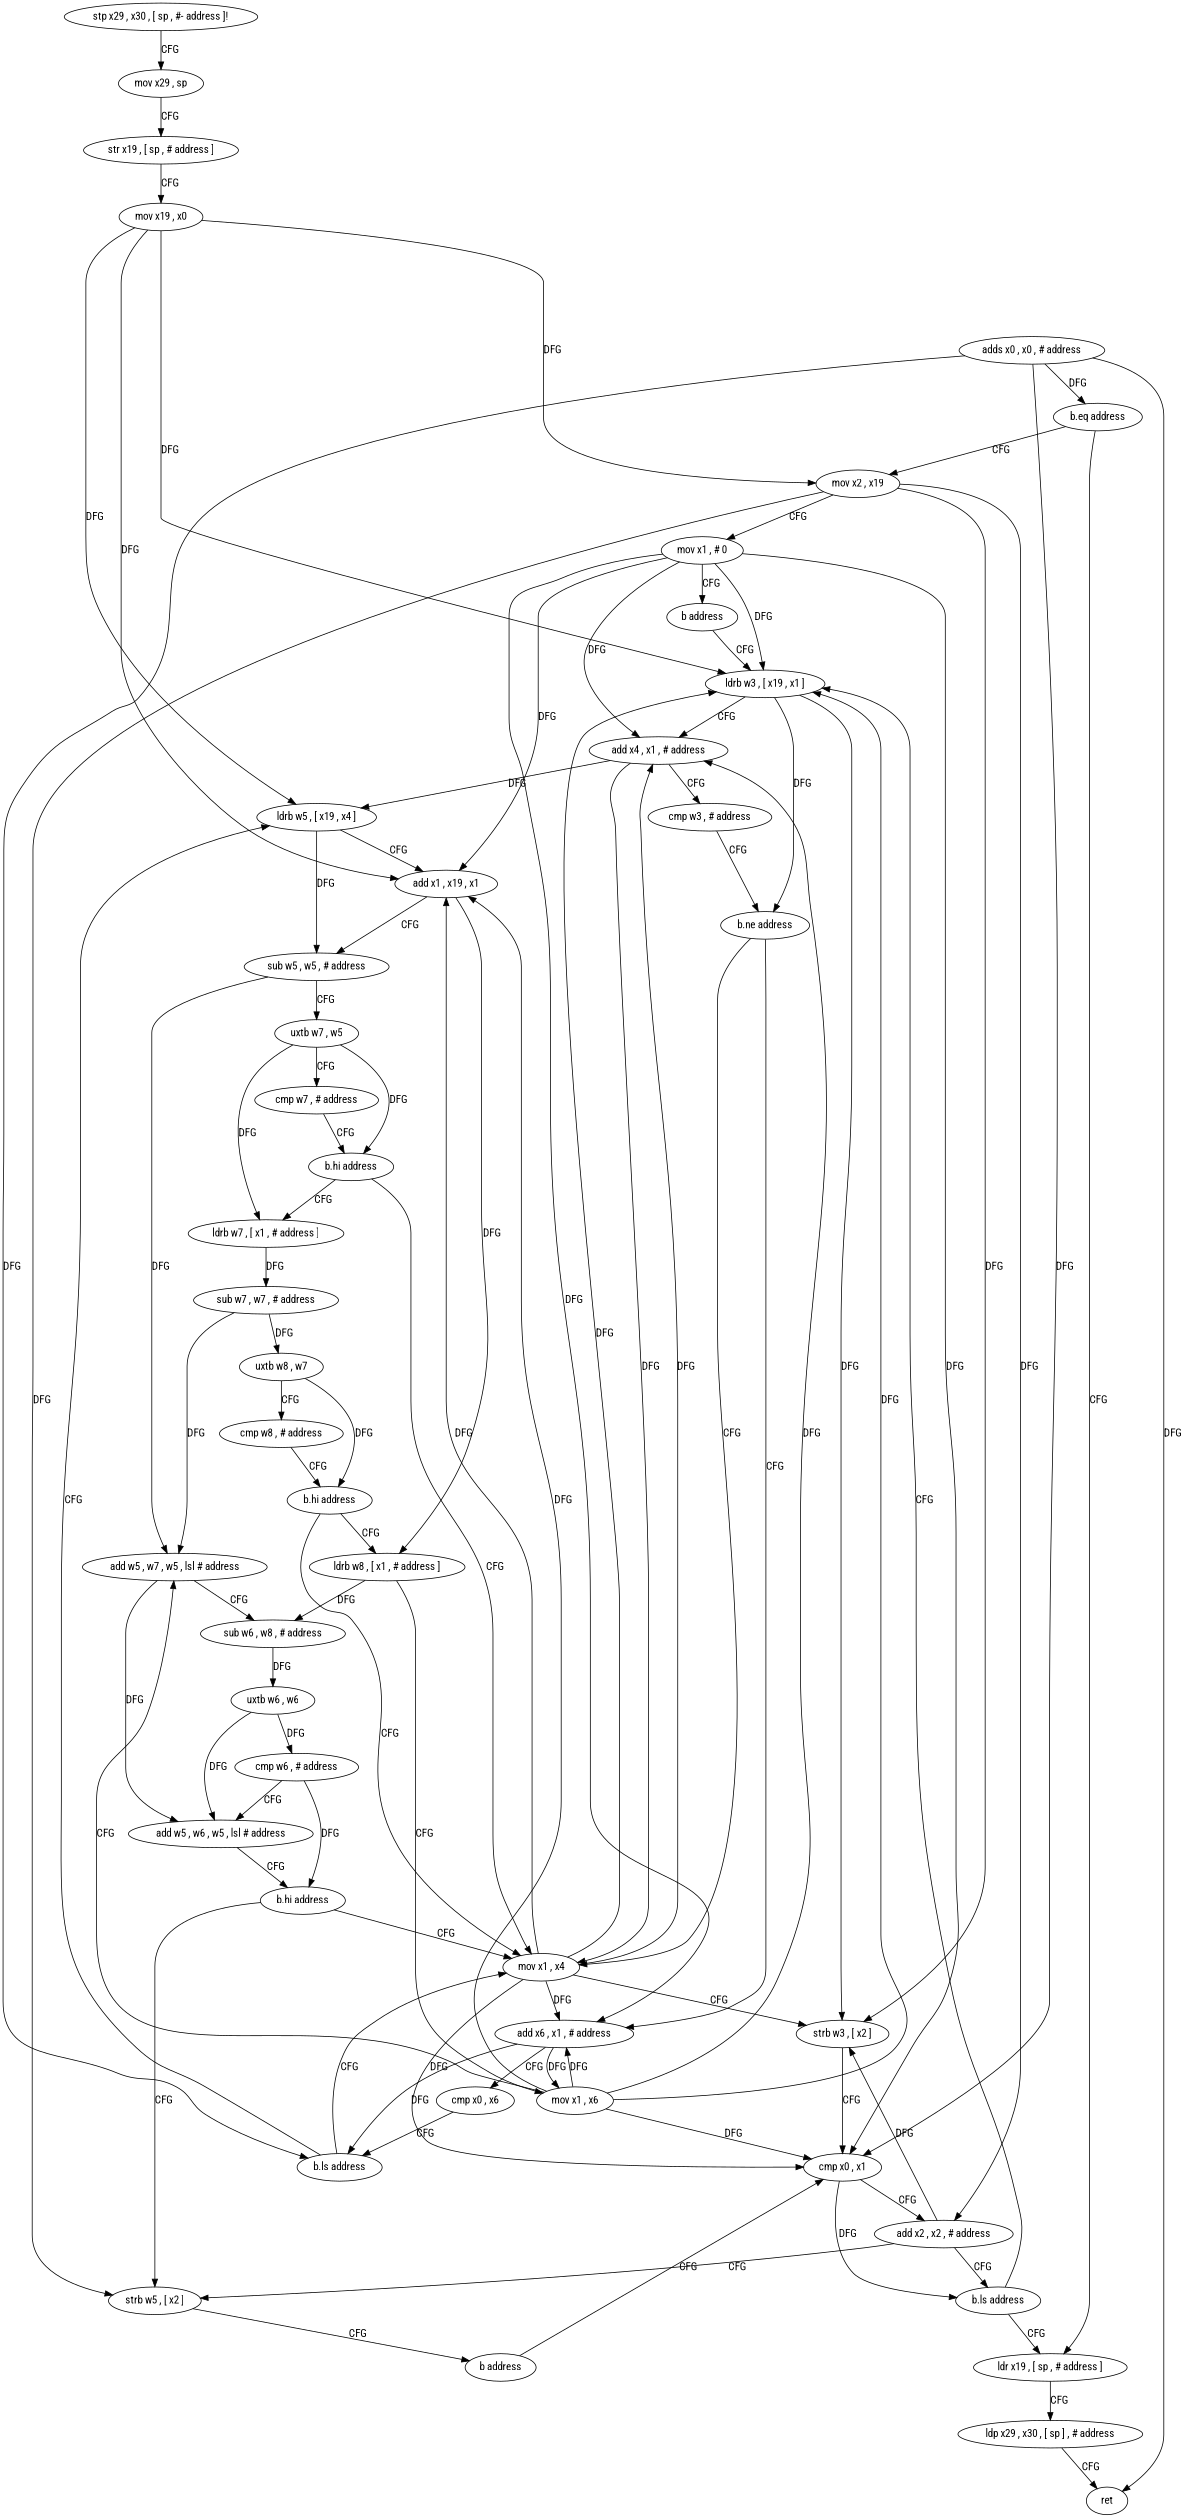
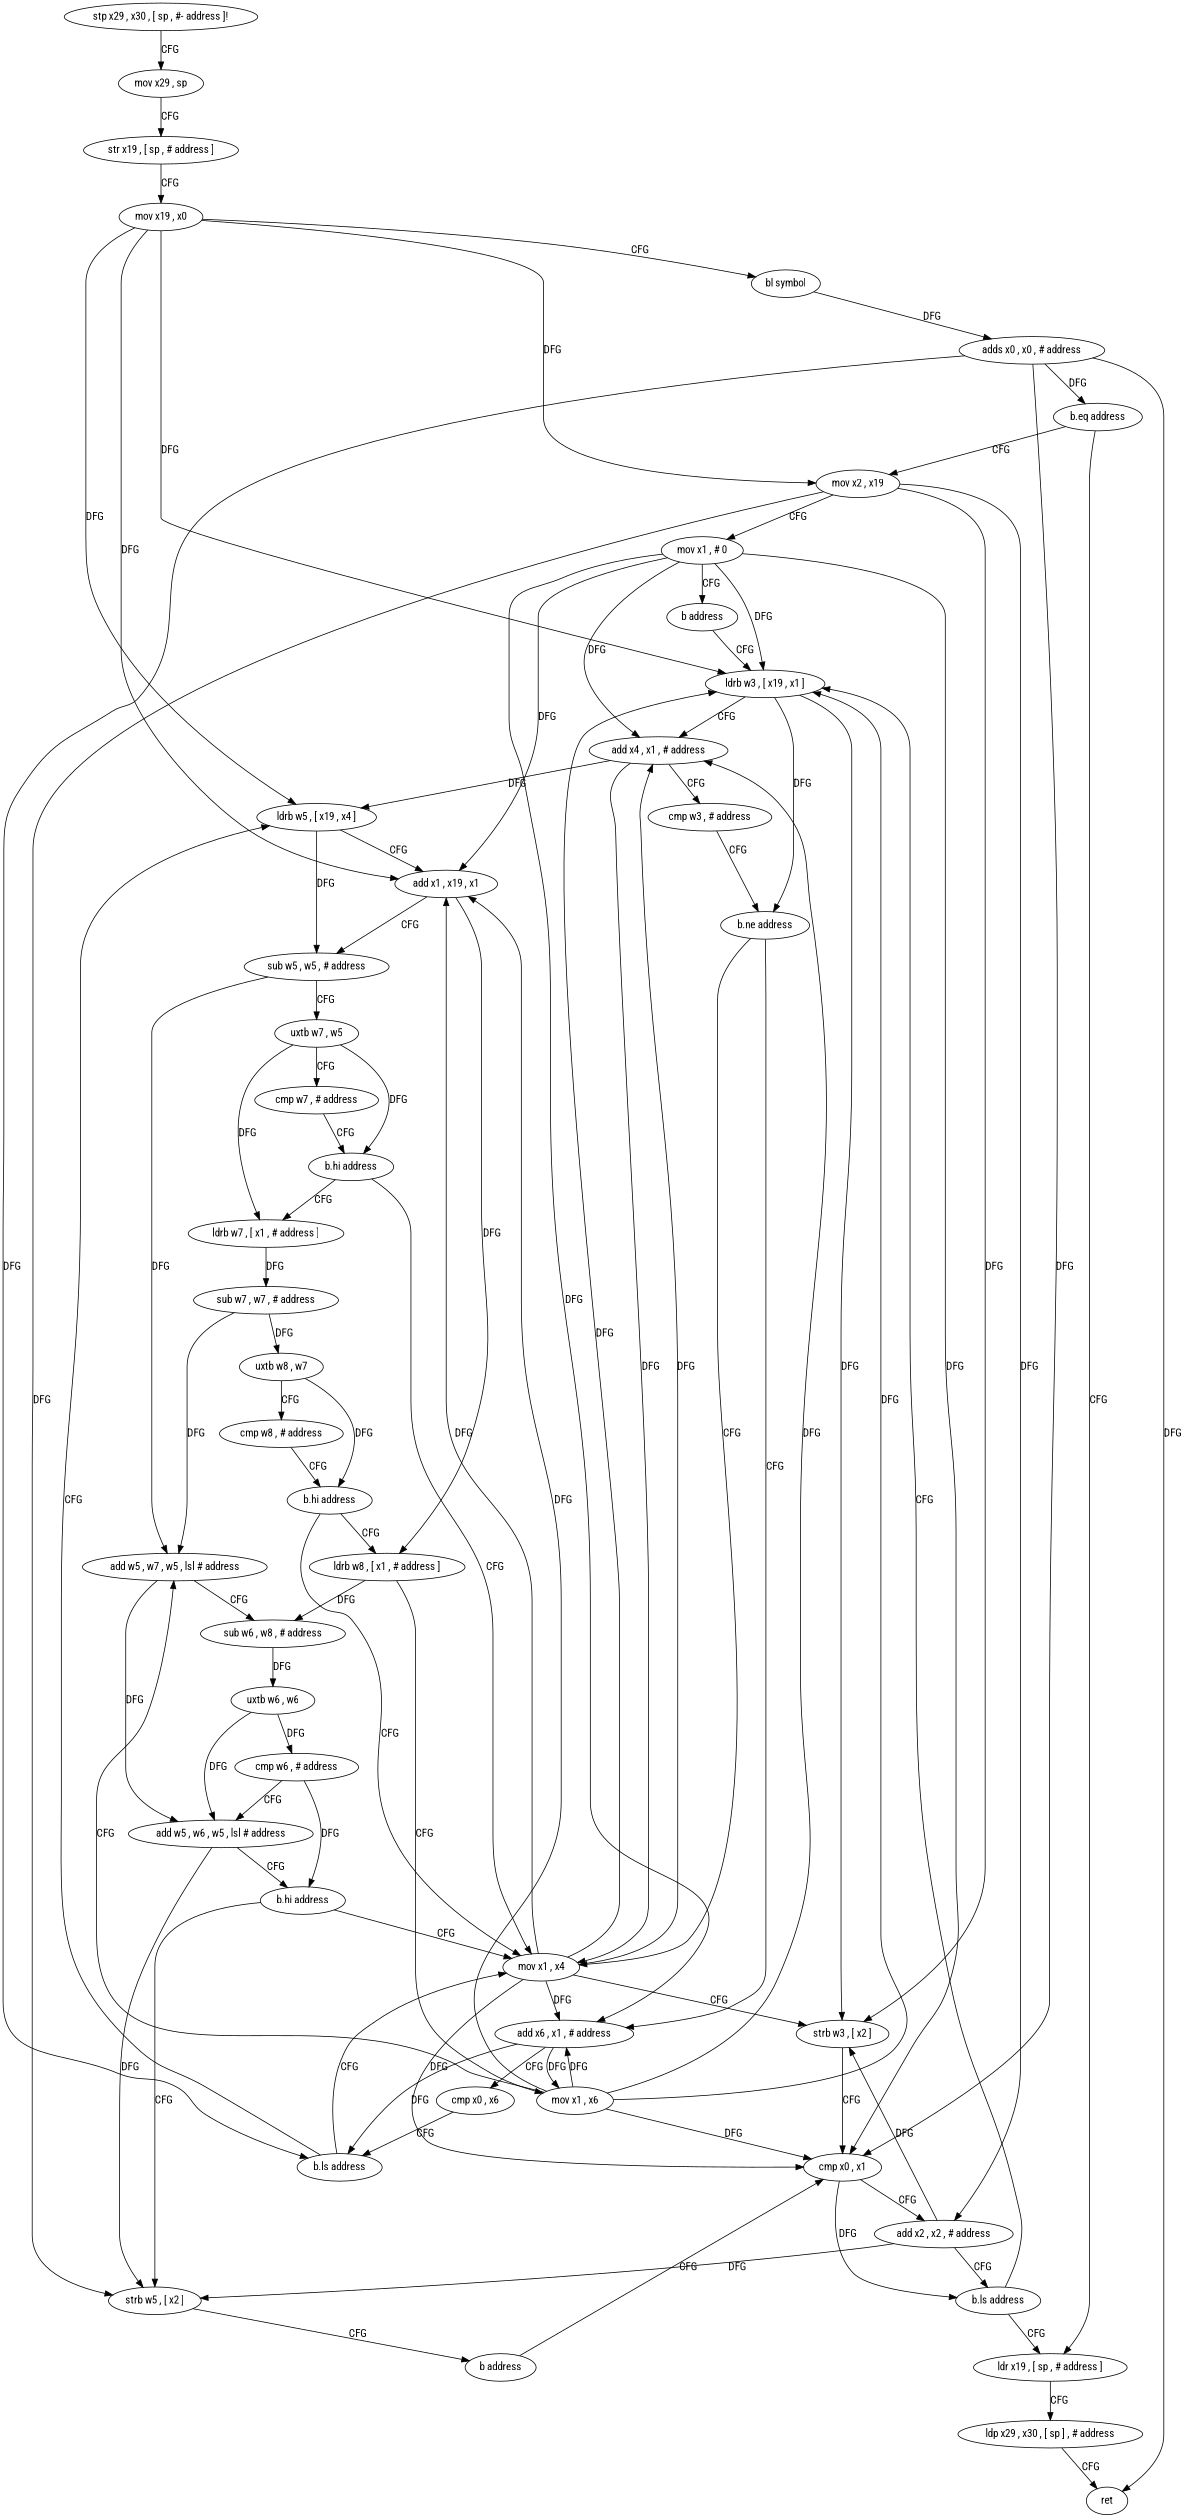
node "bl symbol": added
edge "add w5 , w6 , w5 , lsl # address" -> "strb w5 , [ x2 ]": added, label "DFG"
edge "add x2 , x2 , # address" -> "strb w5 , [ x2 ]": label "CFG" -> "DFG"
